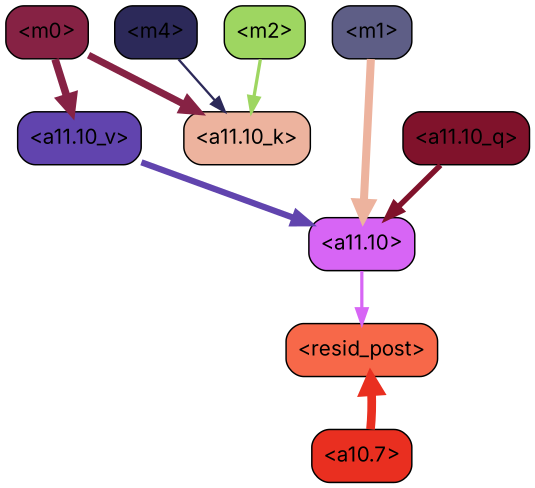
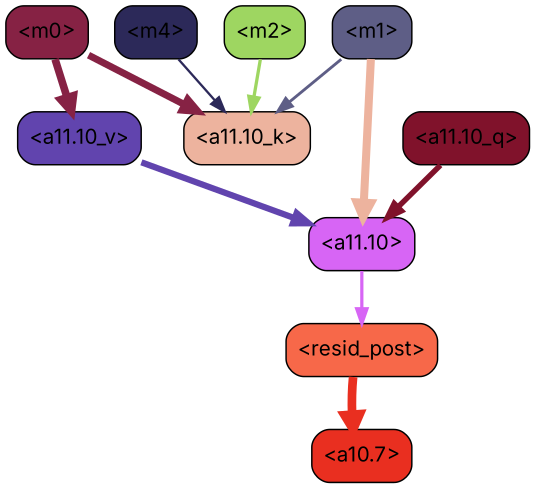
edge "<m1>" -> "<a11.10_k>": added
edge "<a10.7>" -> "<resid_post>": reversed
